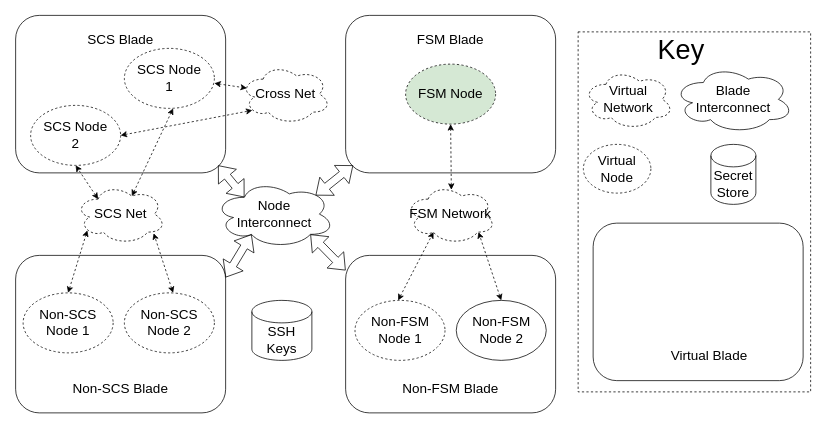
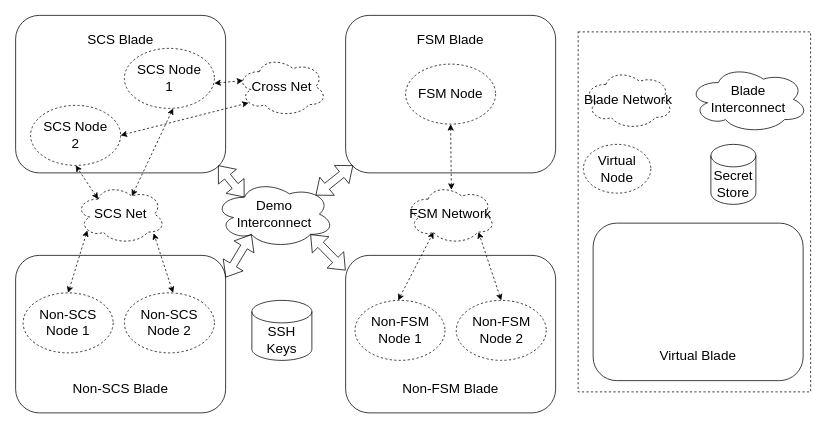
node "Key": removed
node "Cross Net": moved (285, 94) -> (282, 87)
node "FSM Node": fillcolor #d5e8d4 -> #ffffff
node "Virtual Network": label "Virtual Network" -> "Blade Network"
node "Blade Interconnect": moved (733, 99) -> (748, 99)
node "Node Interconnect": label "Node Interconnect" -> "Demo Interconnect"
node "Non-FSM Node 2": style solid -> dashed
node "Virtual Blade": moved (709, 356) -> (698, 356)
